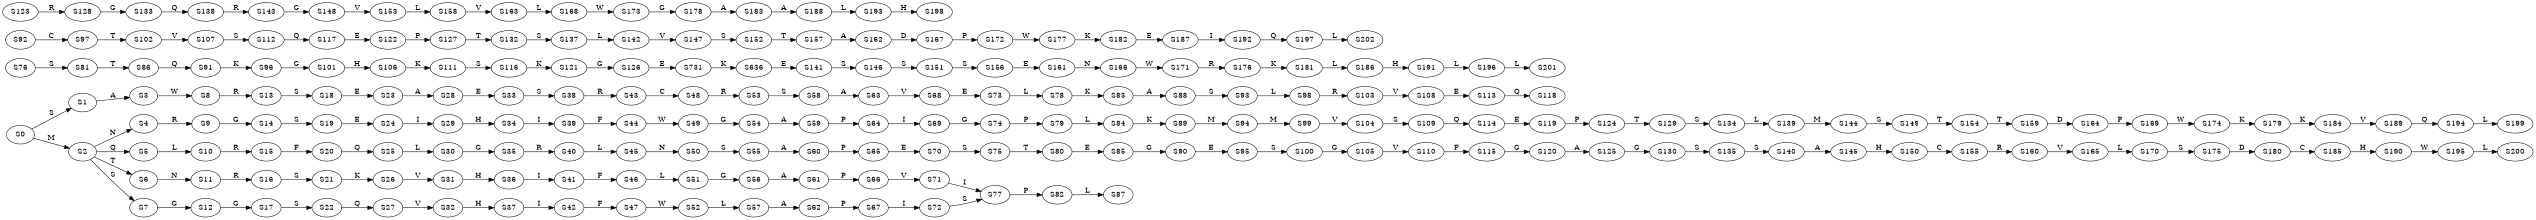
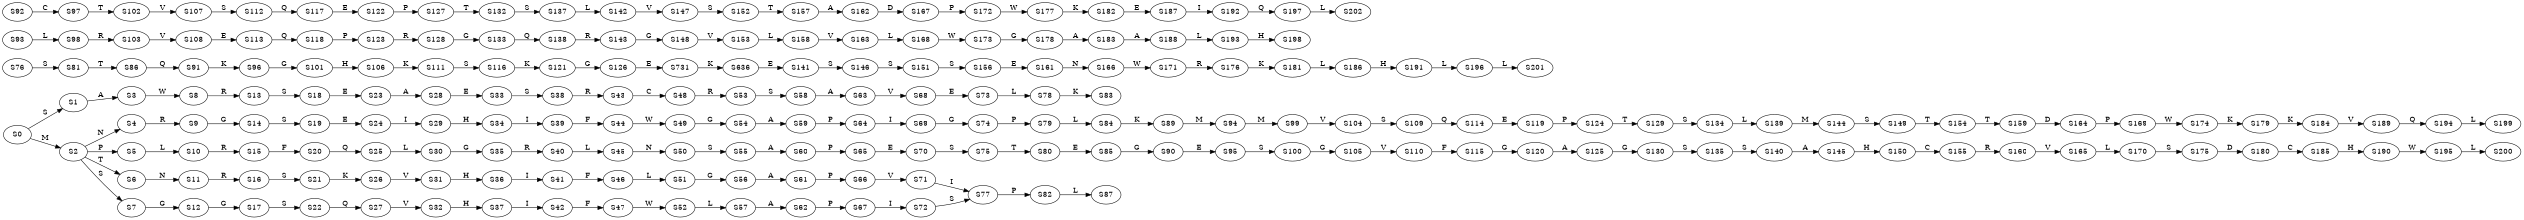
edge "S118" -> "S123": added, label "P"
node "S88": removed
edge "S2" -> "S5": label "Q" -> "P"
